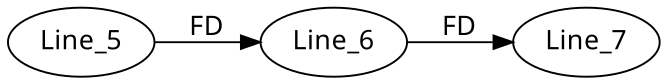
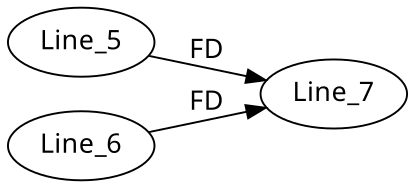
edge "Line_5" -> "Line_6": now "Line_5" -> "Line_7"
